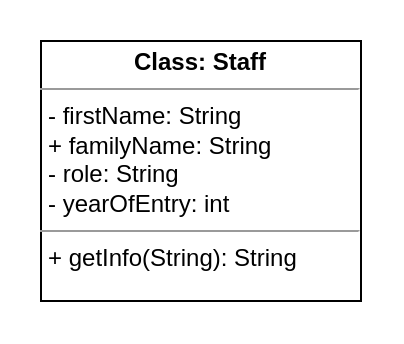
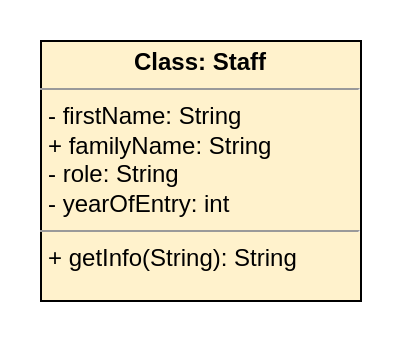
node "Class: Staff - firstName: String + familyName: String - role: String - yearOfEntry: int + getInfo(String): String": fillcolor #ffffff -> #fff2cc
